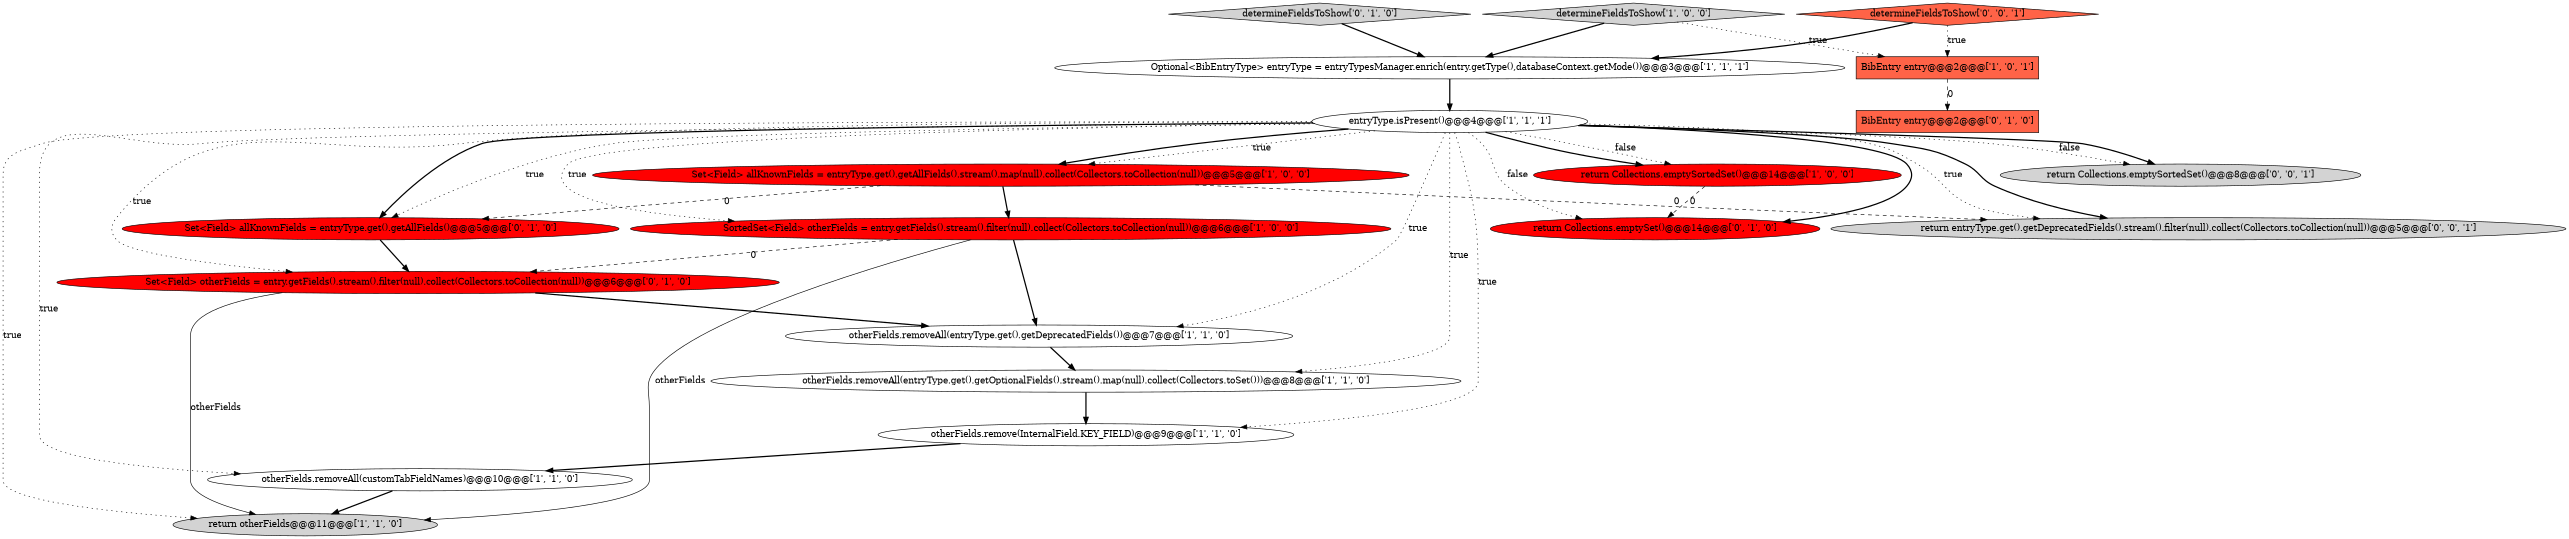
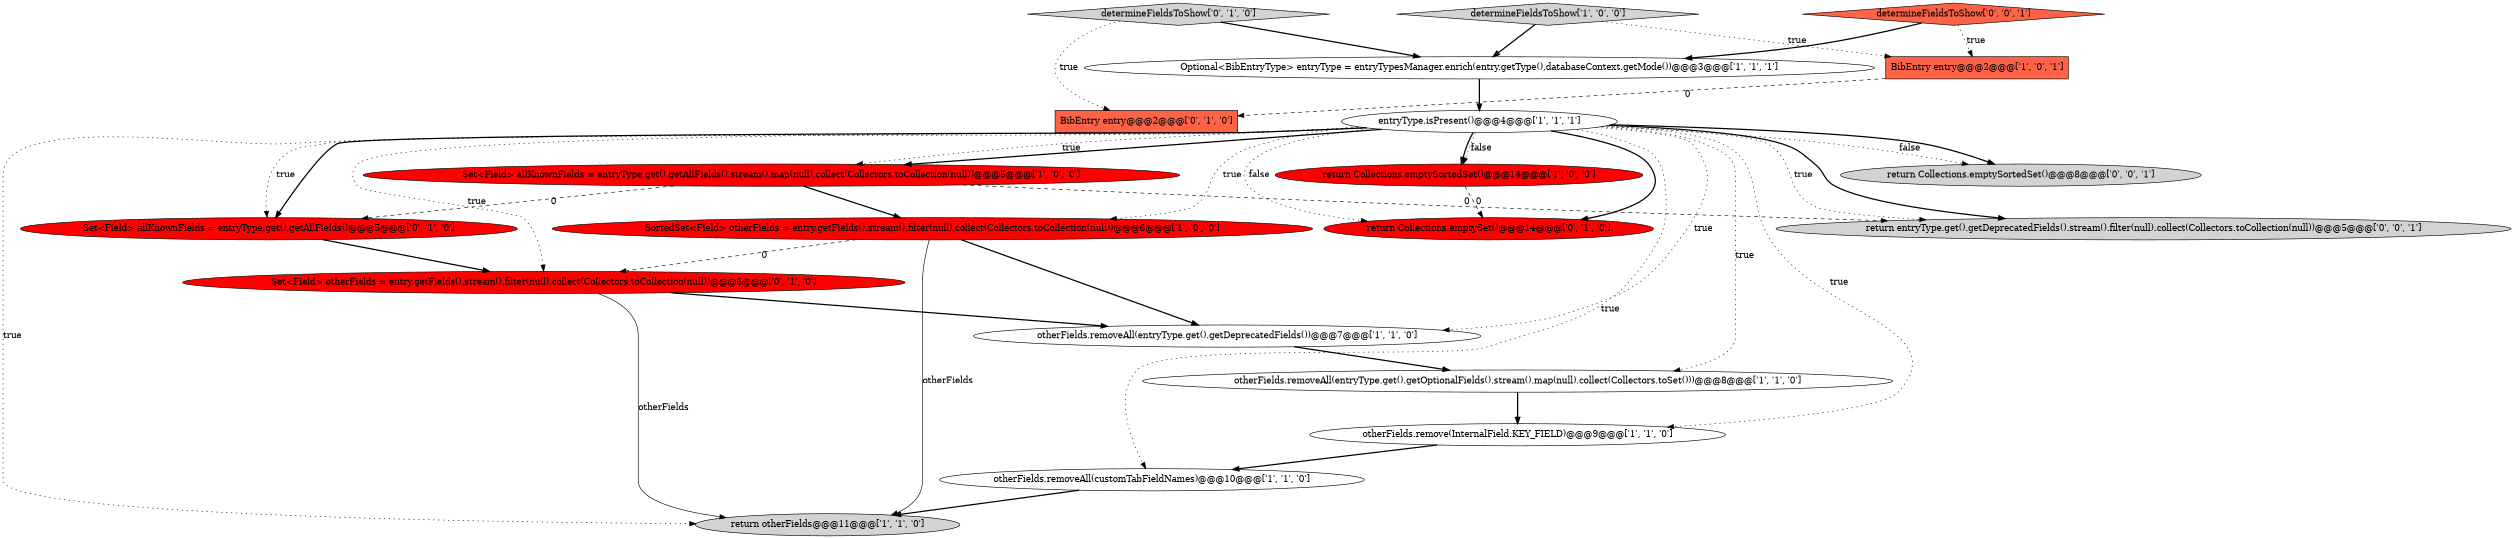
edge "determineFieldsToShow['0', '1', '0']" -> "BibEntry entry@@@2@@@['0', '1', '0']": added, label "true"
